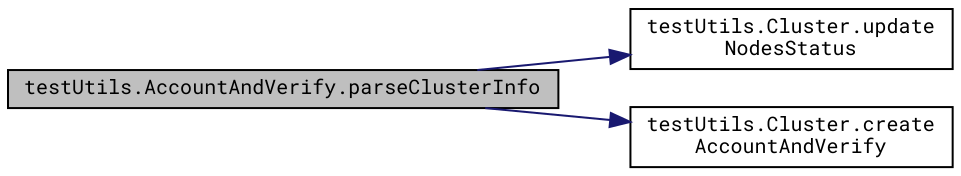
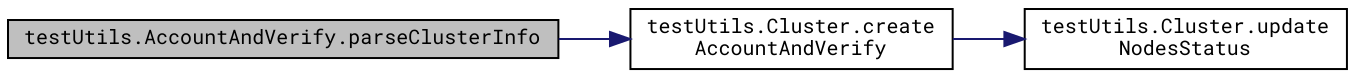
edge "testUtils.AccountAndVerify.parseClusterInfo" -> "testUtils.Cluster.update NodesStatus": now "testUtils.Cluster.create AccountAndVerify" -> "testUtils.Cluster.update NodesStatus"
